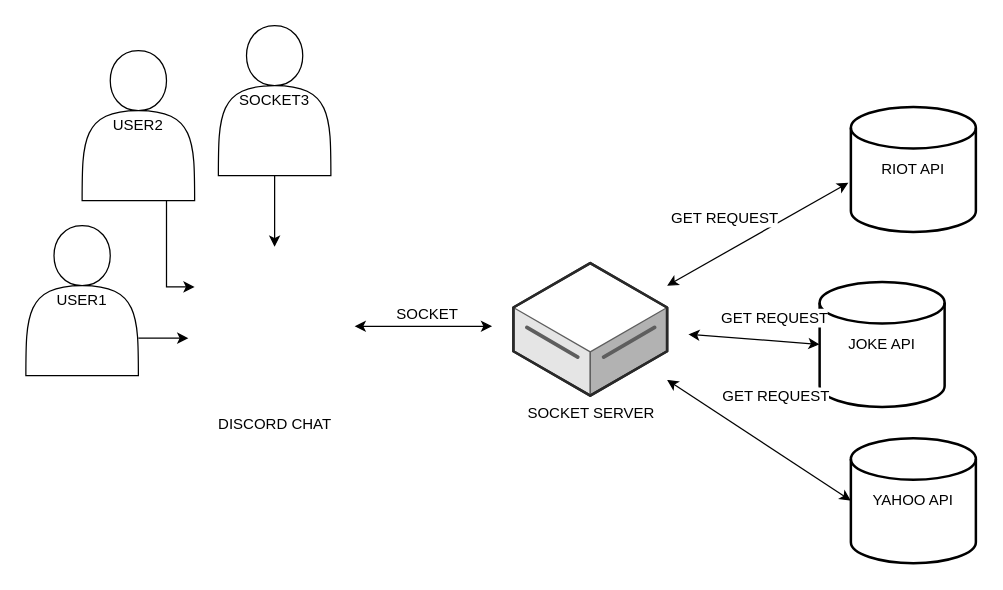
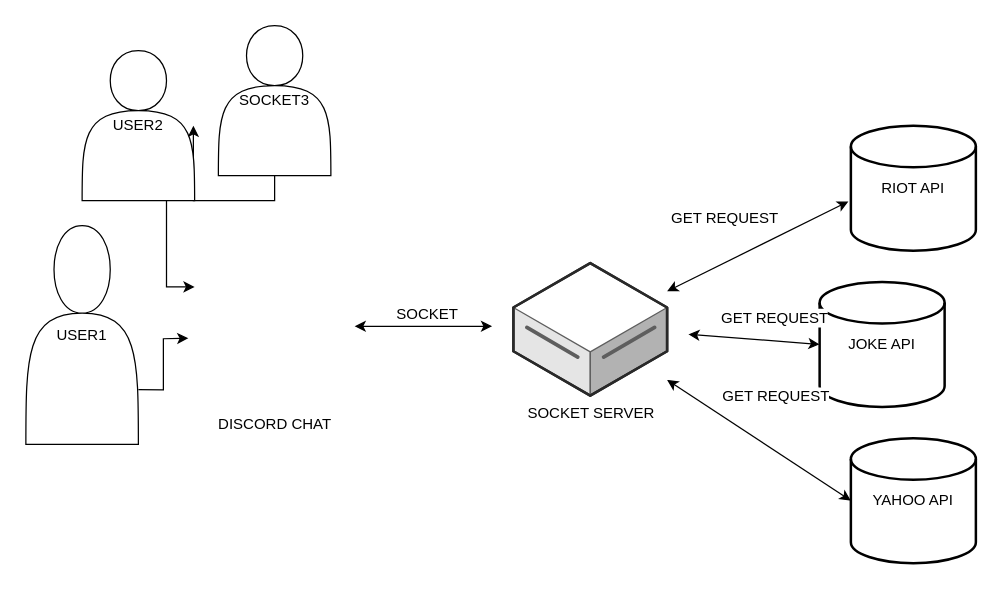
node "RIOT API": moved (913, 169) -> (913, 188)
edge "SOCKET3" -> "DISCORD CHAT": now "SOCKET3" -> "USER2"
node "USER1": size 113x150 -> 113x219
